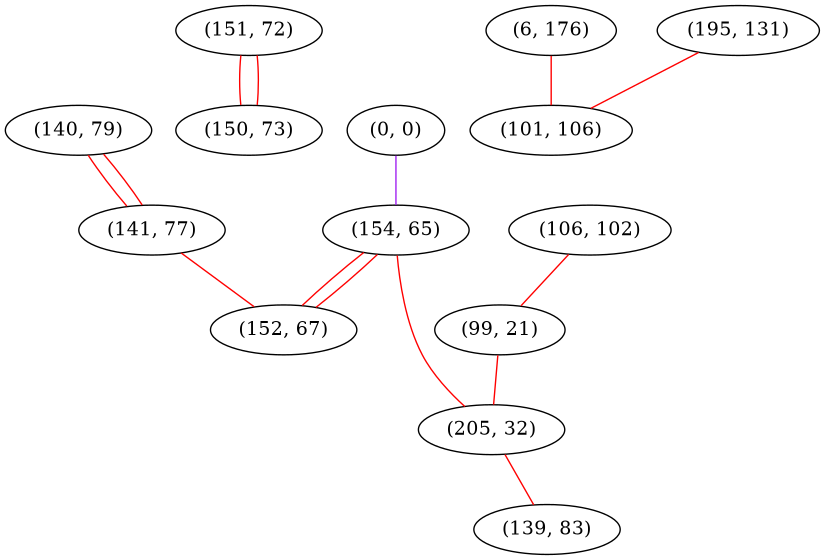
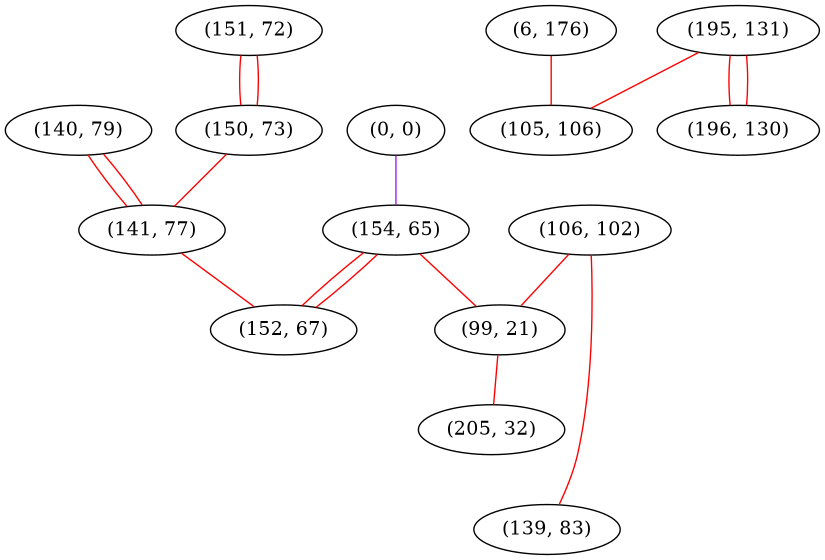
node "(101, 106)": label "(101, 106)" -> "(105, 106)"
node "(196, 130)": added
edge "(150, 73)" -- "(141, 77)": added
edge "(154, 65)" -- "(205, 32)": now "(154, 65)" -- "(99, 21)"
edge "(205, 32)" -- "(139, 83)": now "(106, 102)" -- "(139, 83)"
